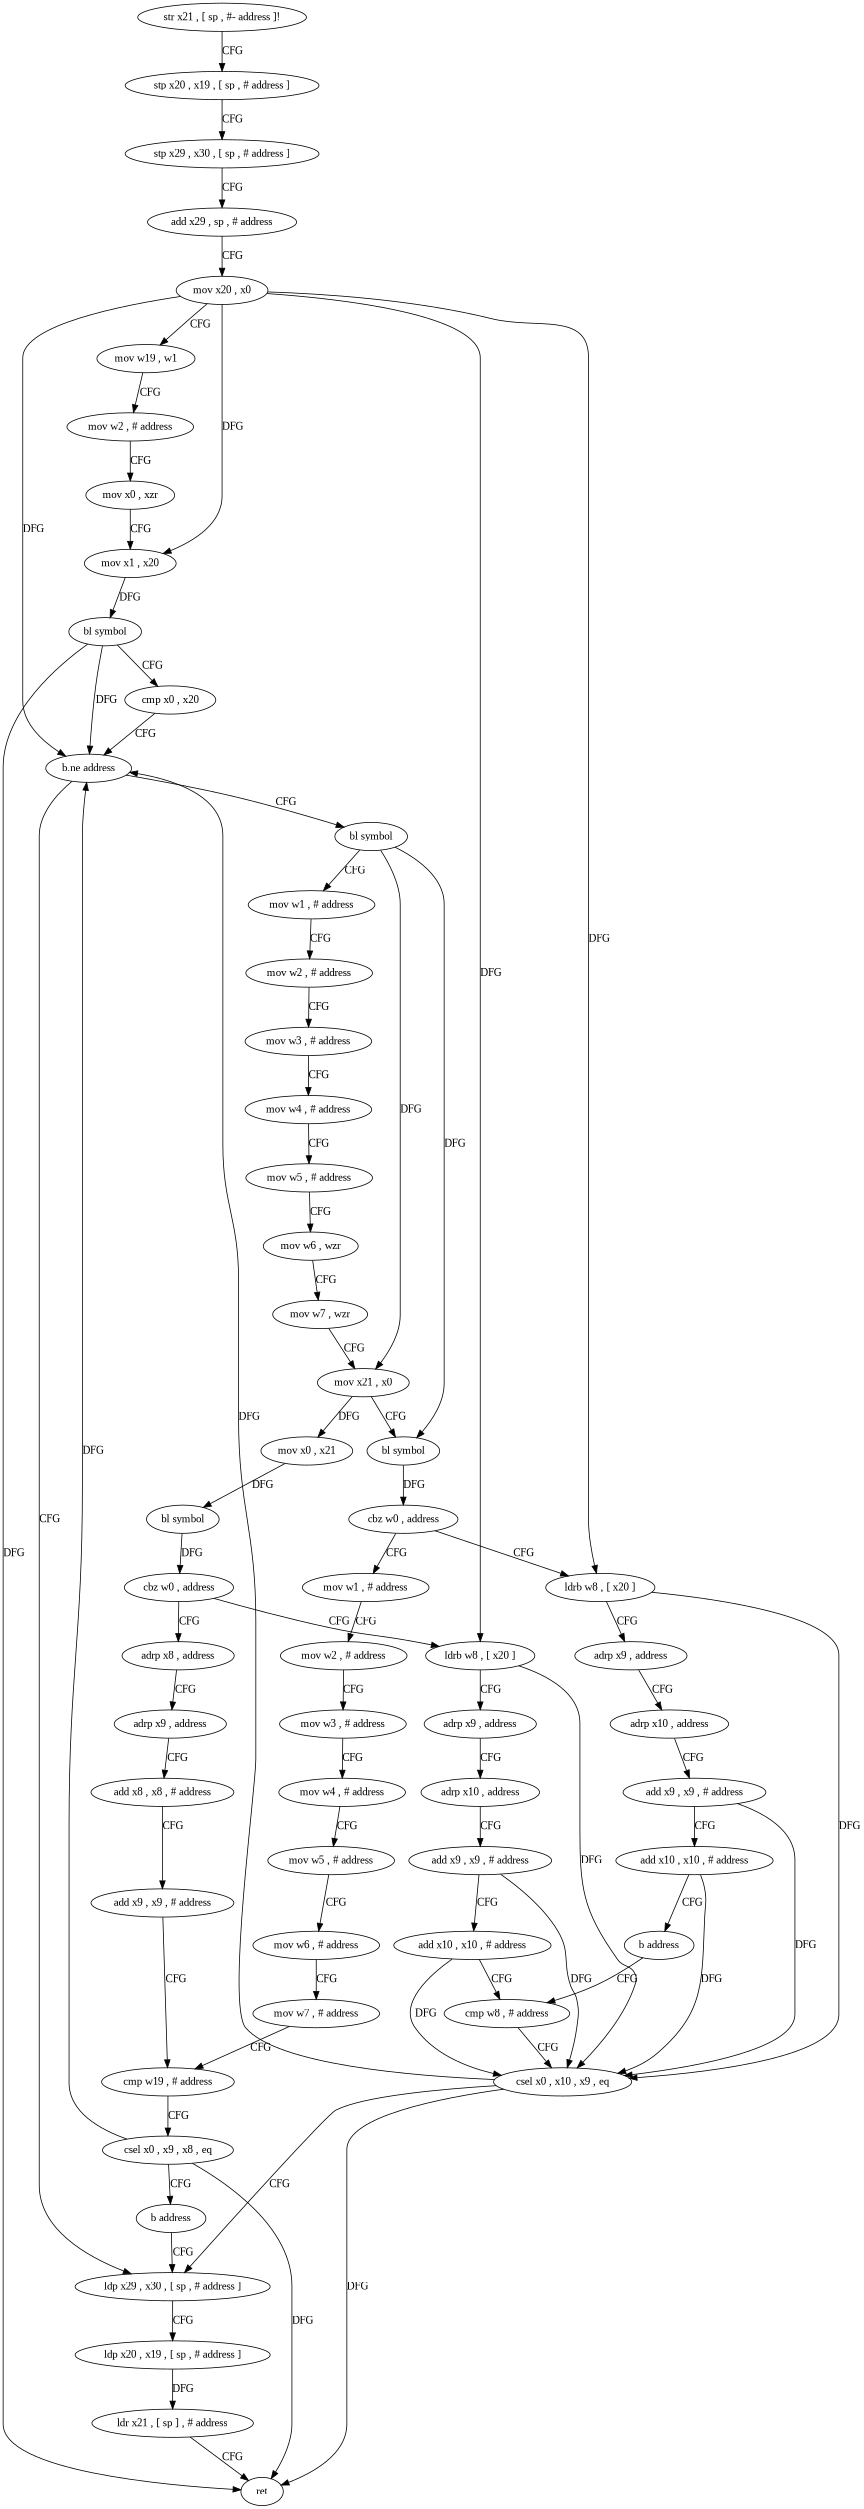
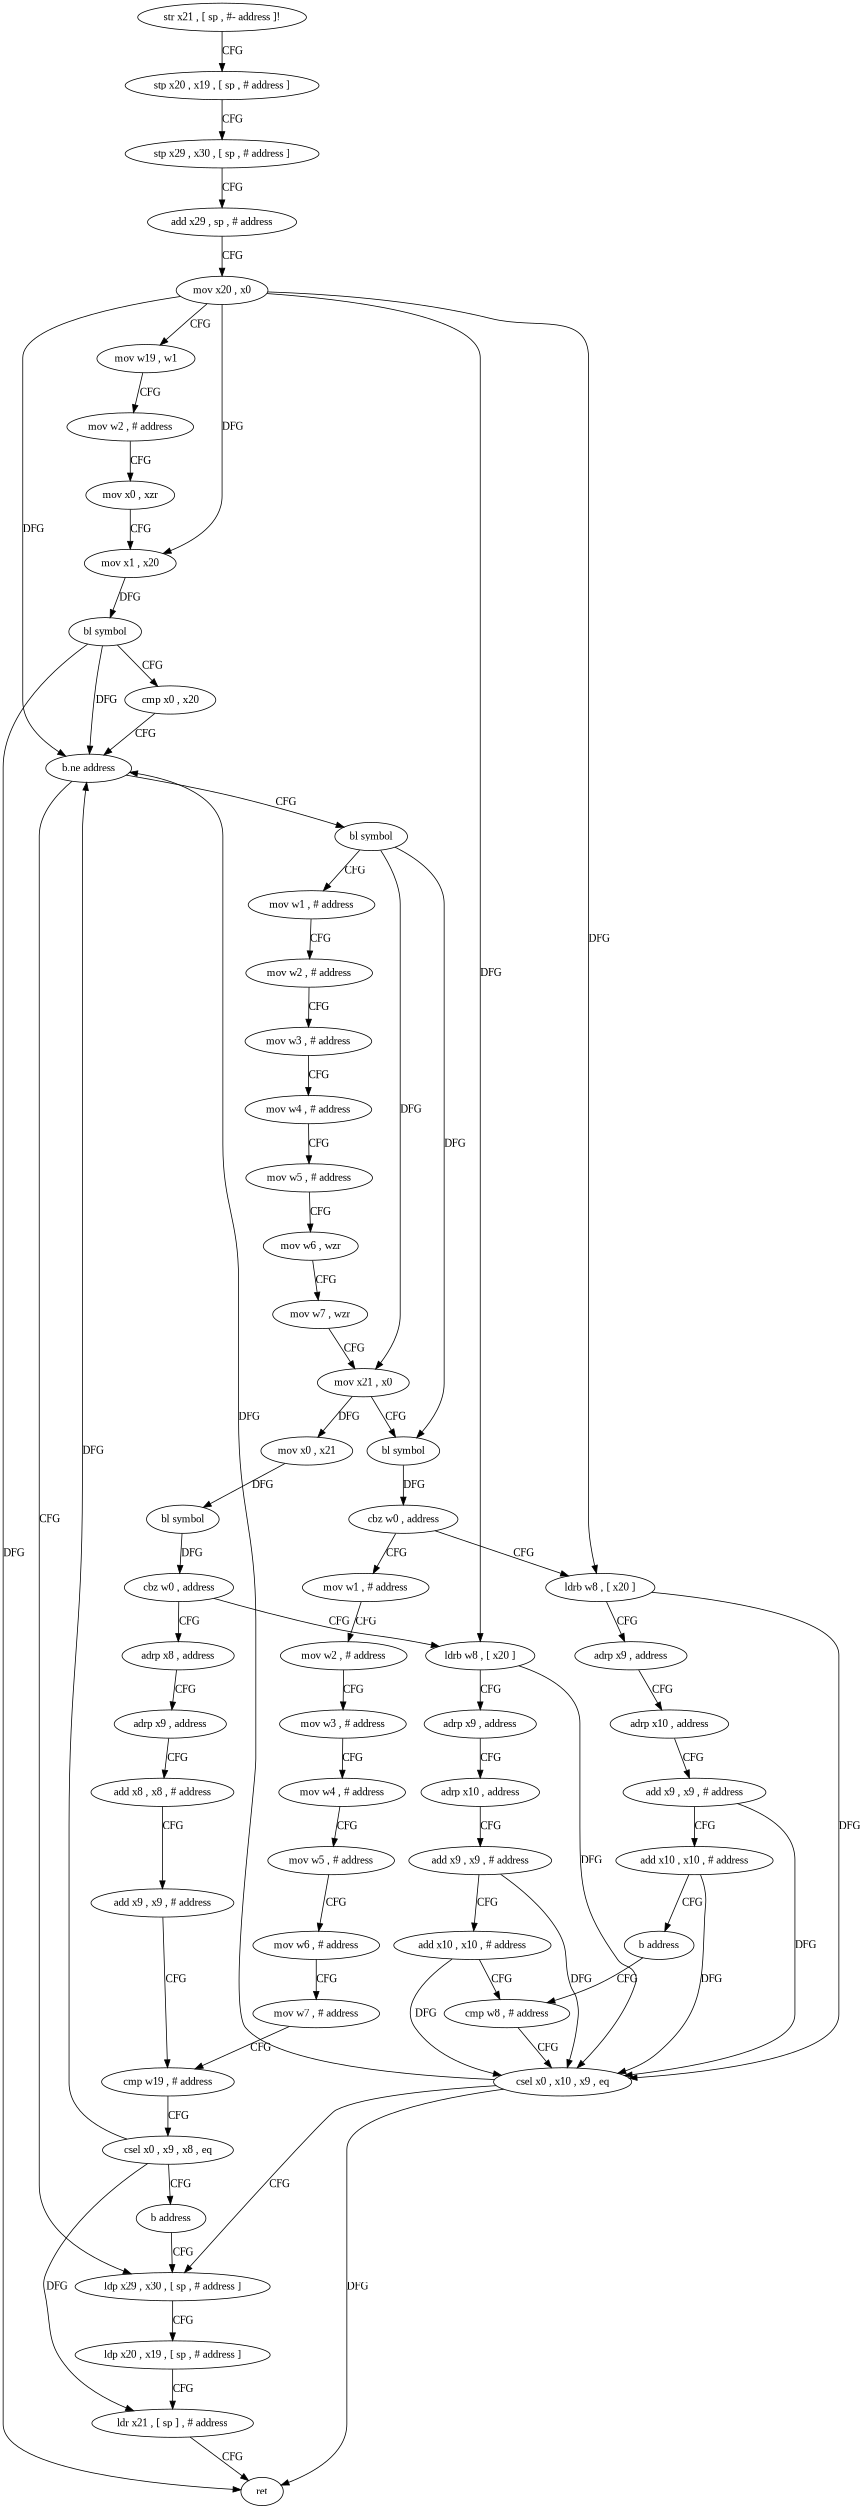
edge "csel x0 , x9 , x8 , eq" -> "ret": now "csel x0 , x9 , x8 , eq" -> "ldr x21 , [ sp ] , # address"
edge "ldp x20 , x19 , [ sp , # address ]" -> "ldr x21 , [ sp ] , # address": label "DFG" -> "CFG"
